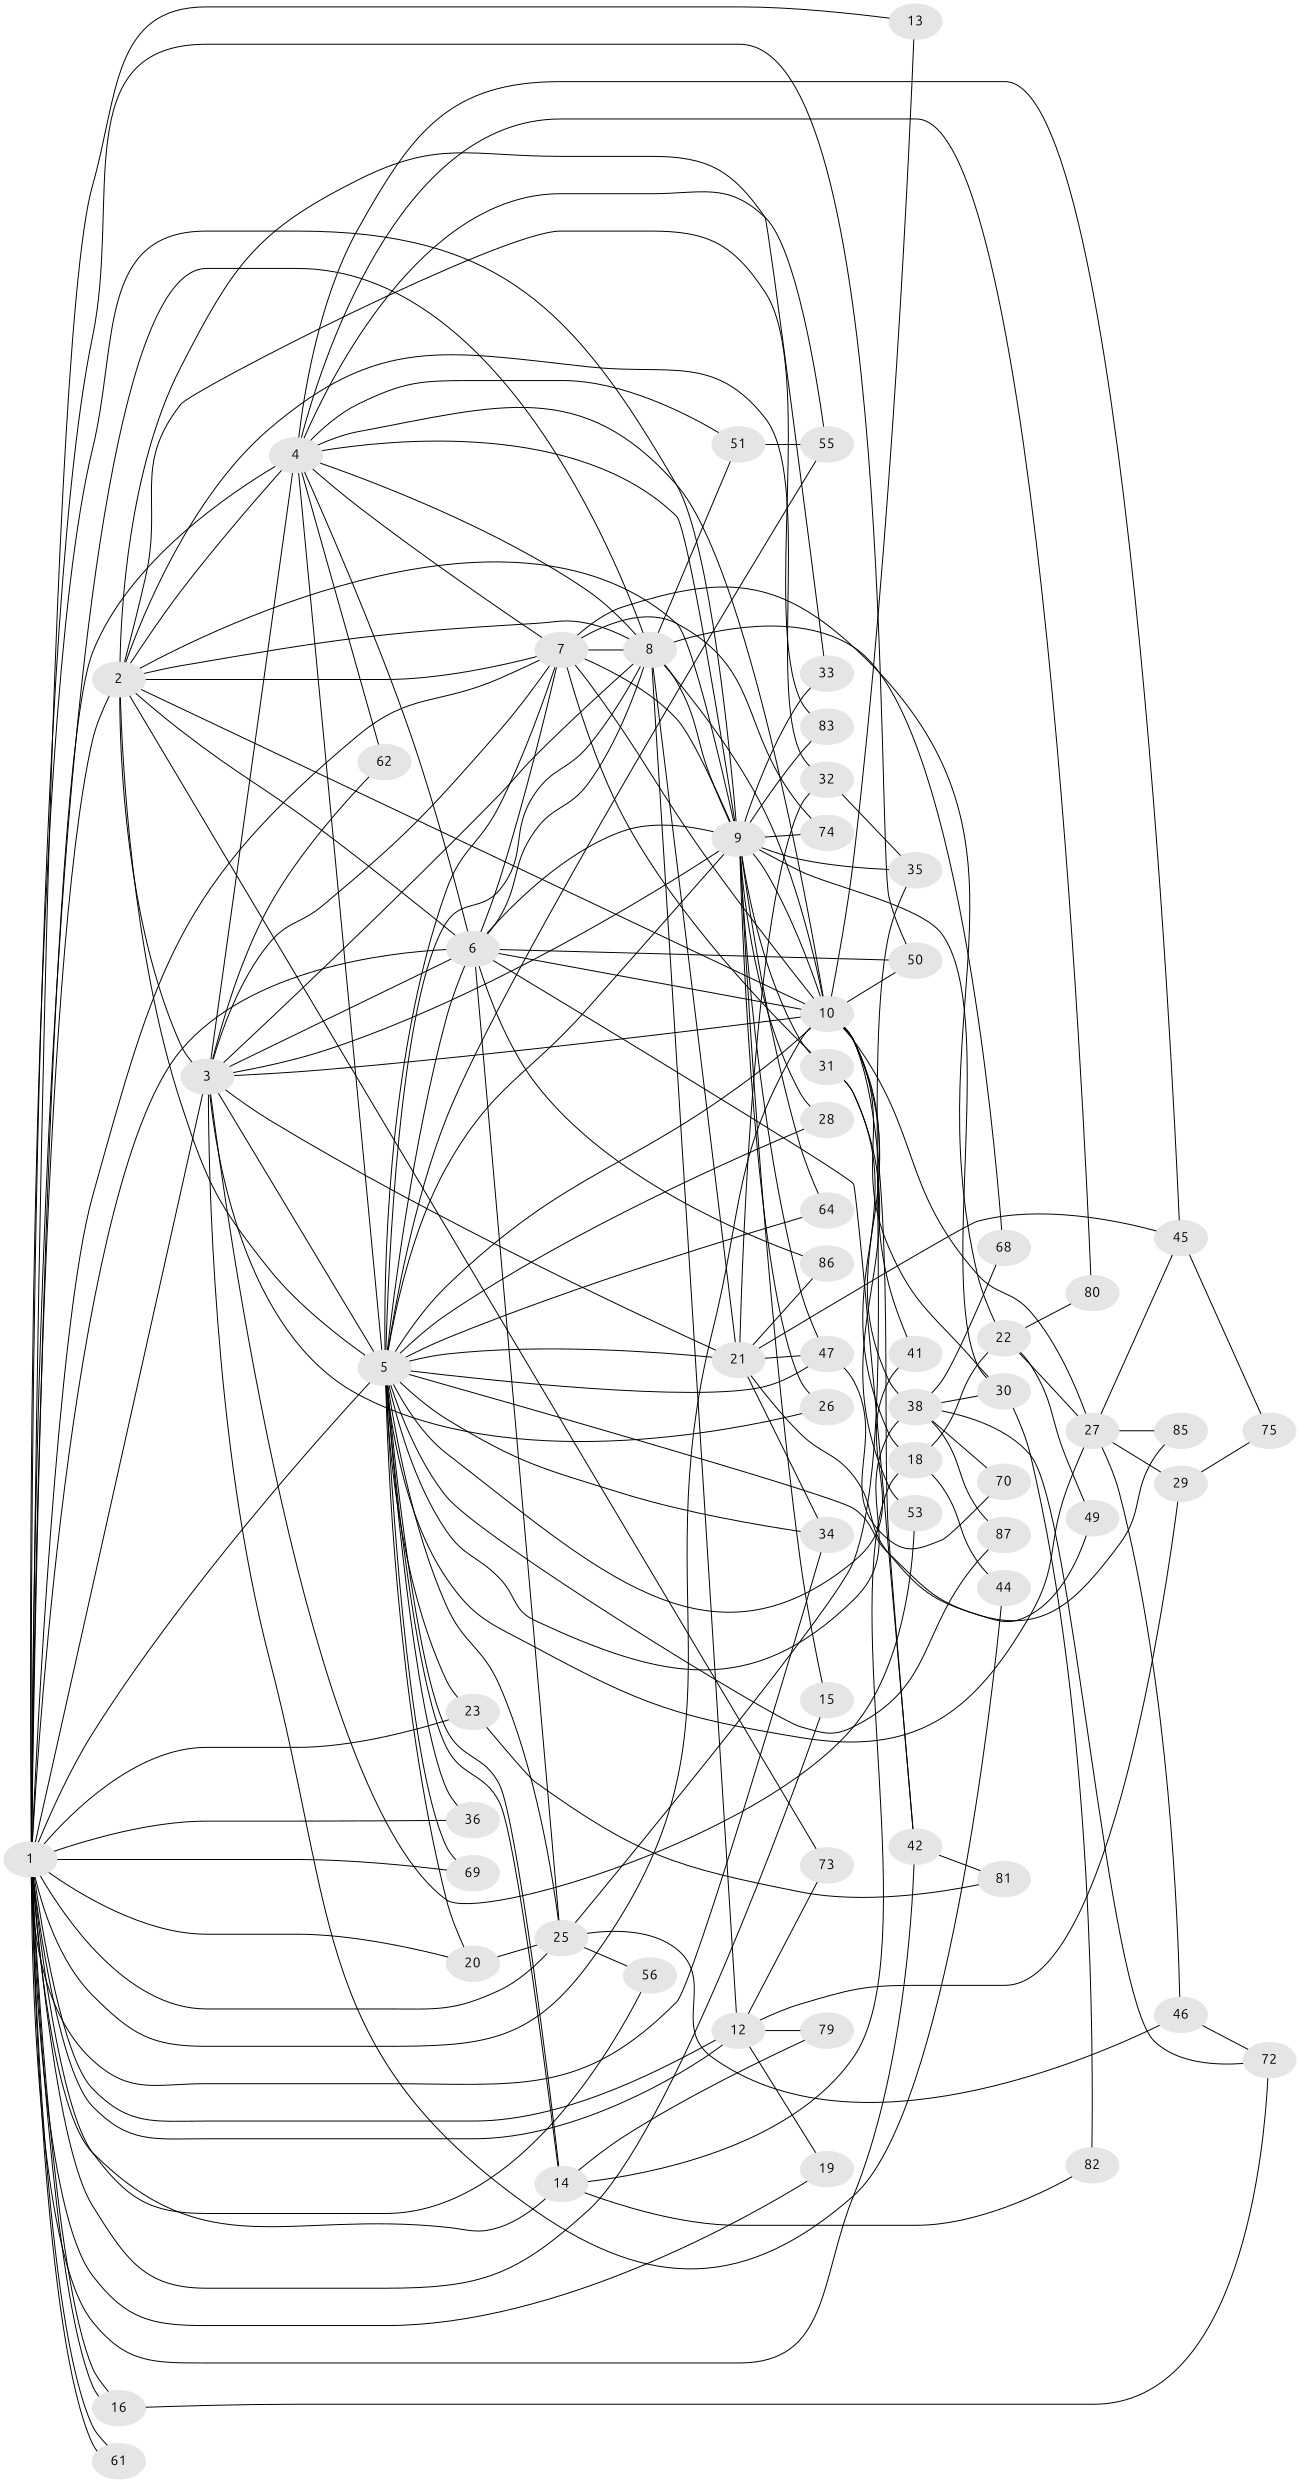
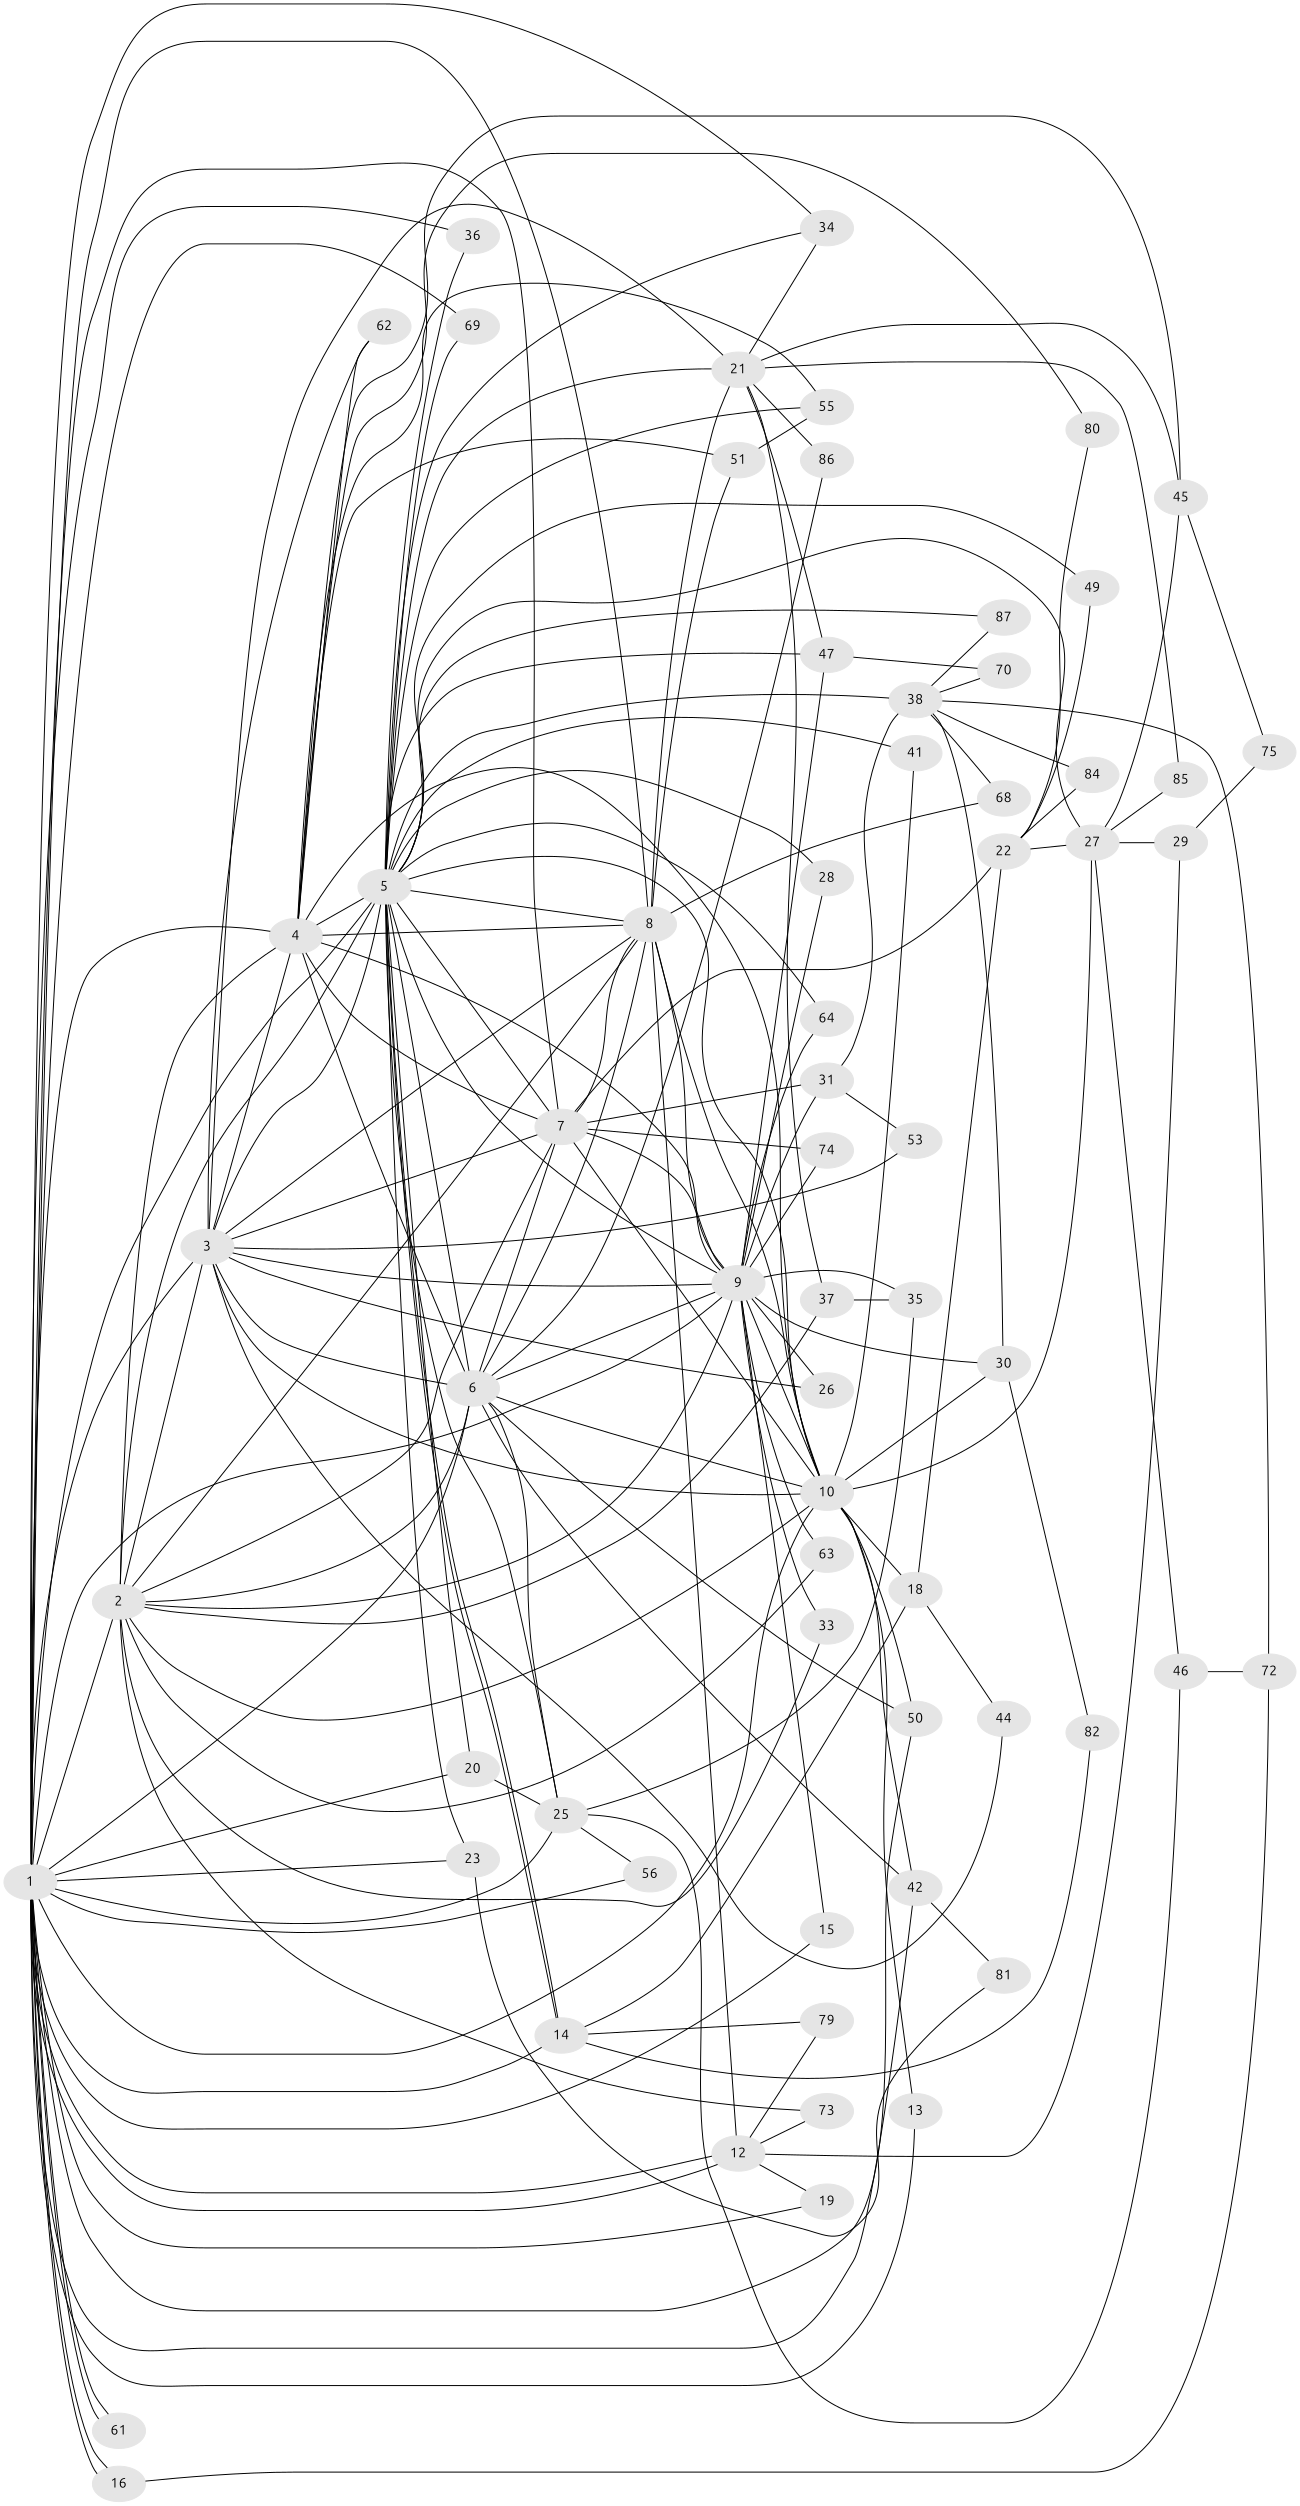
node "83": label "83" -> "63"
node "84": added
node "32": label "32" -> "37"
